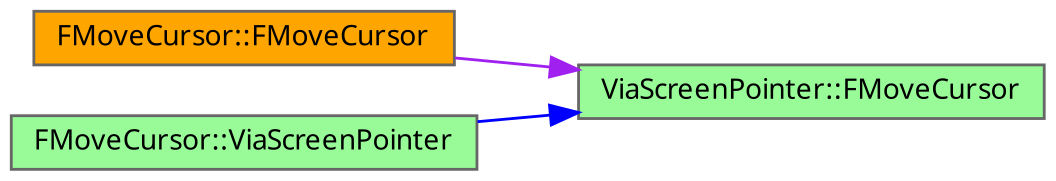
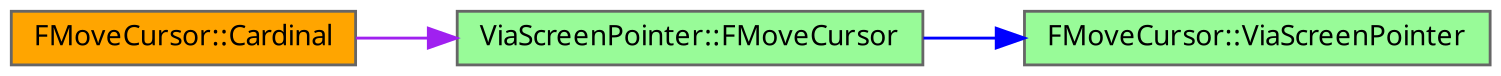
node "FMoveCursor::FMoveCursor": label "FMoveCursor::FMoveCursor" -> "FMoveCursor::Cardinal"
edge "FMoveCursor::ViaScreenPointer" -> "ViaScreenPointer::FMoveCursor": reversed
